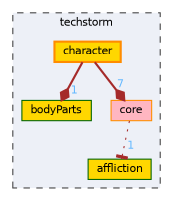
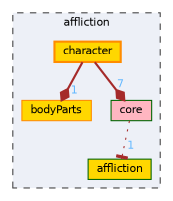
cluster "techstorm": label "techstorm" -> "affliction"
node "bodyParts": color darkgreen -> darkorange
node "core": color darkorange -> darkgreen
